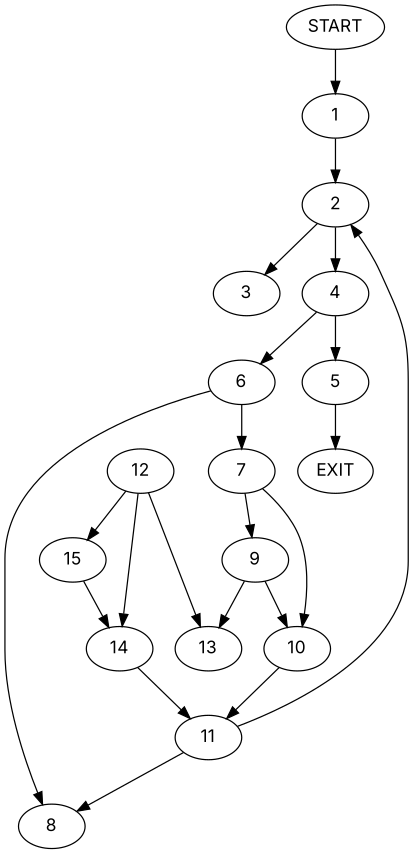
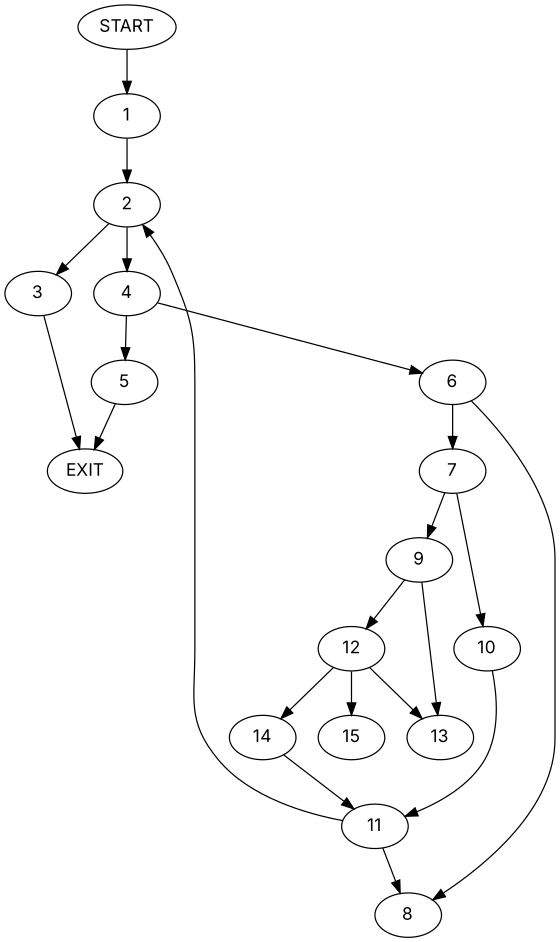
edge "3" -> "EXIT": added
edge "9" -> "10": now "9" -> "12"
edge "15" -> "14": removed
